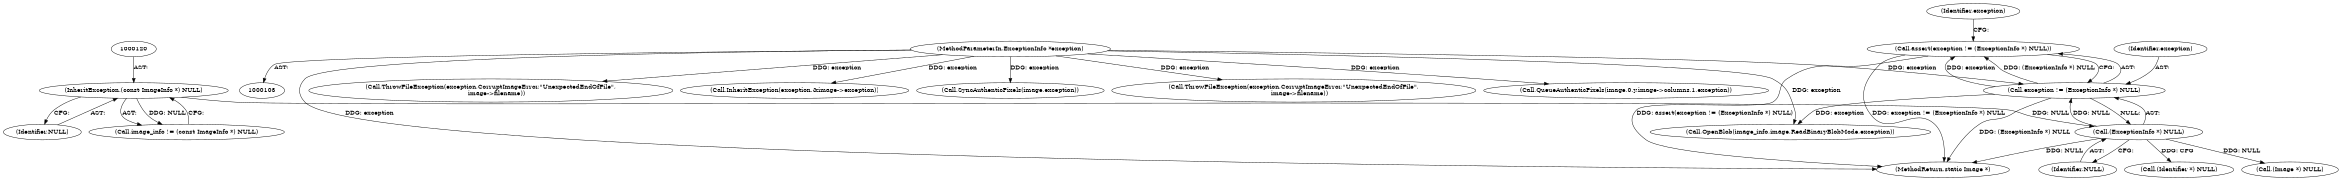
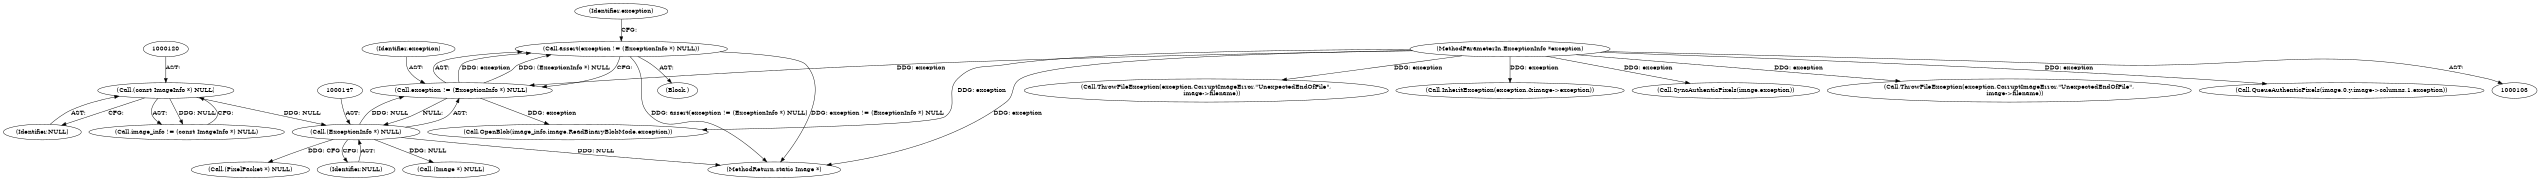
node "(InheritException,(const ImageInfo *) NULL)": label "(InheritException,(const ImageInfo *) NULL)" -> "(Call,(const ImageInfo *) NULL)"
node "1000147": added
node "(Block,)": added
edge "(Call,exception != (ExceptionInfo *) NULL)" -> "(MethodReturn,static Image *)": removed, label "DDG: (ExceptionInfo *) NULL"
node "(Call,(Identifier *) NULL)": label "(Call,(Identifier *) NULL)" -> "(Call,(PixelPacket *) NULL)"
